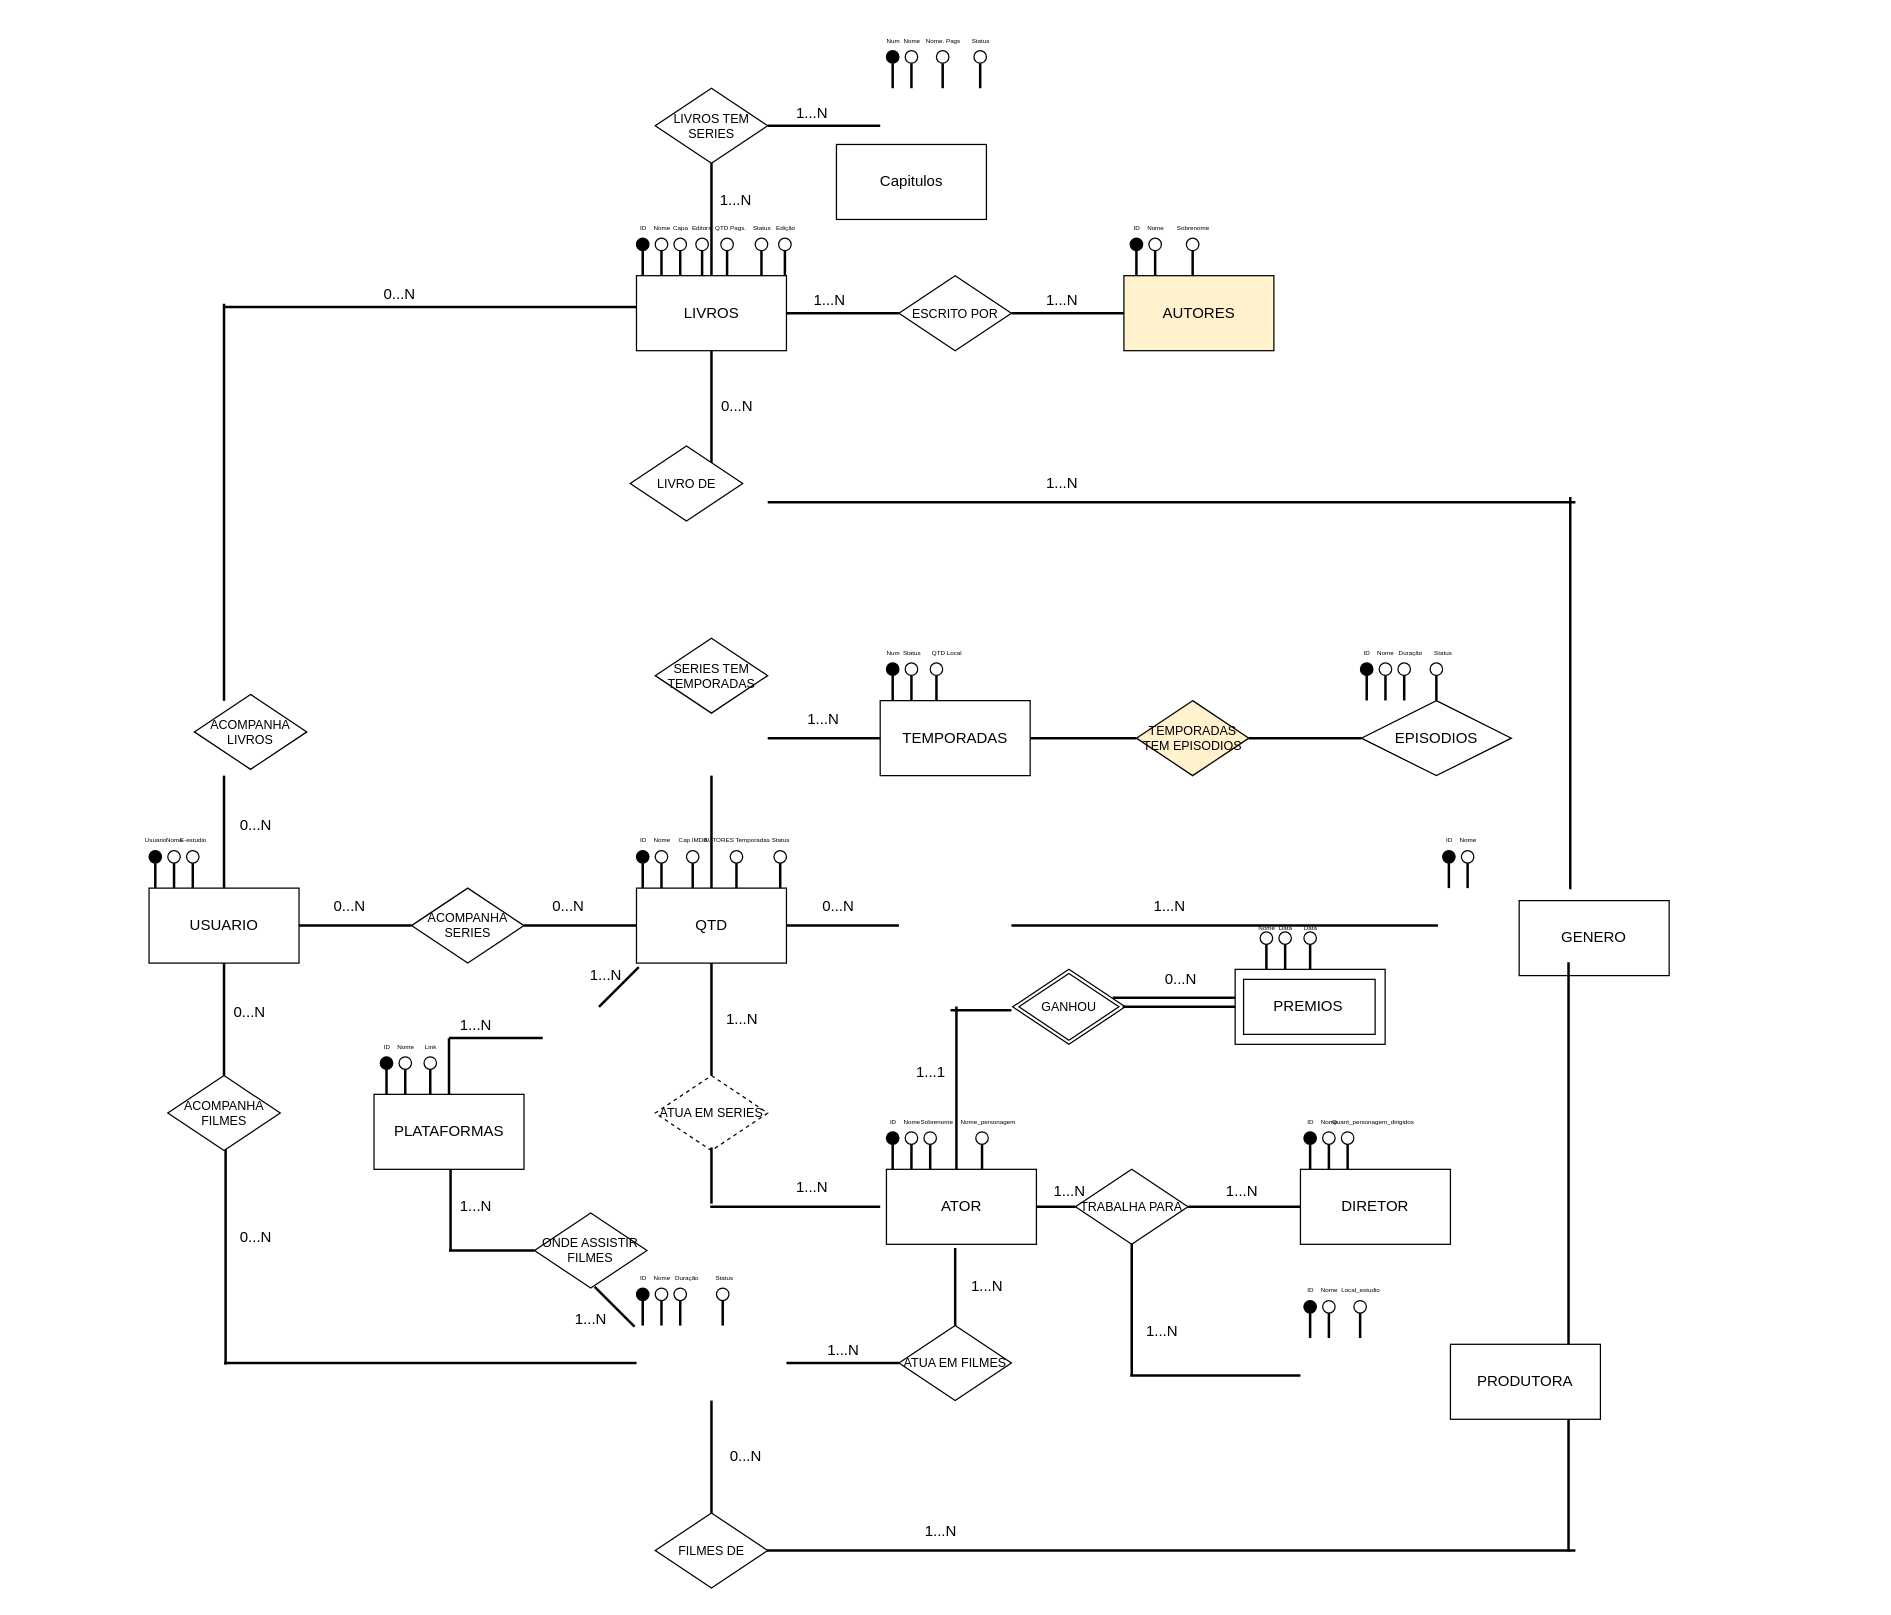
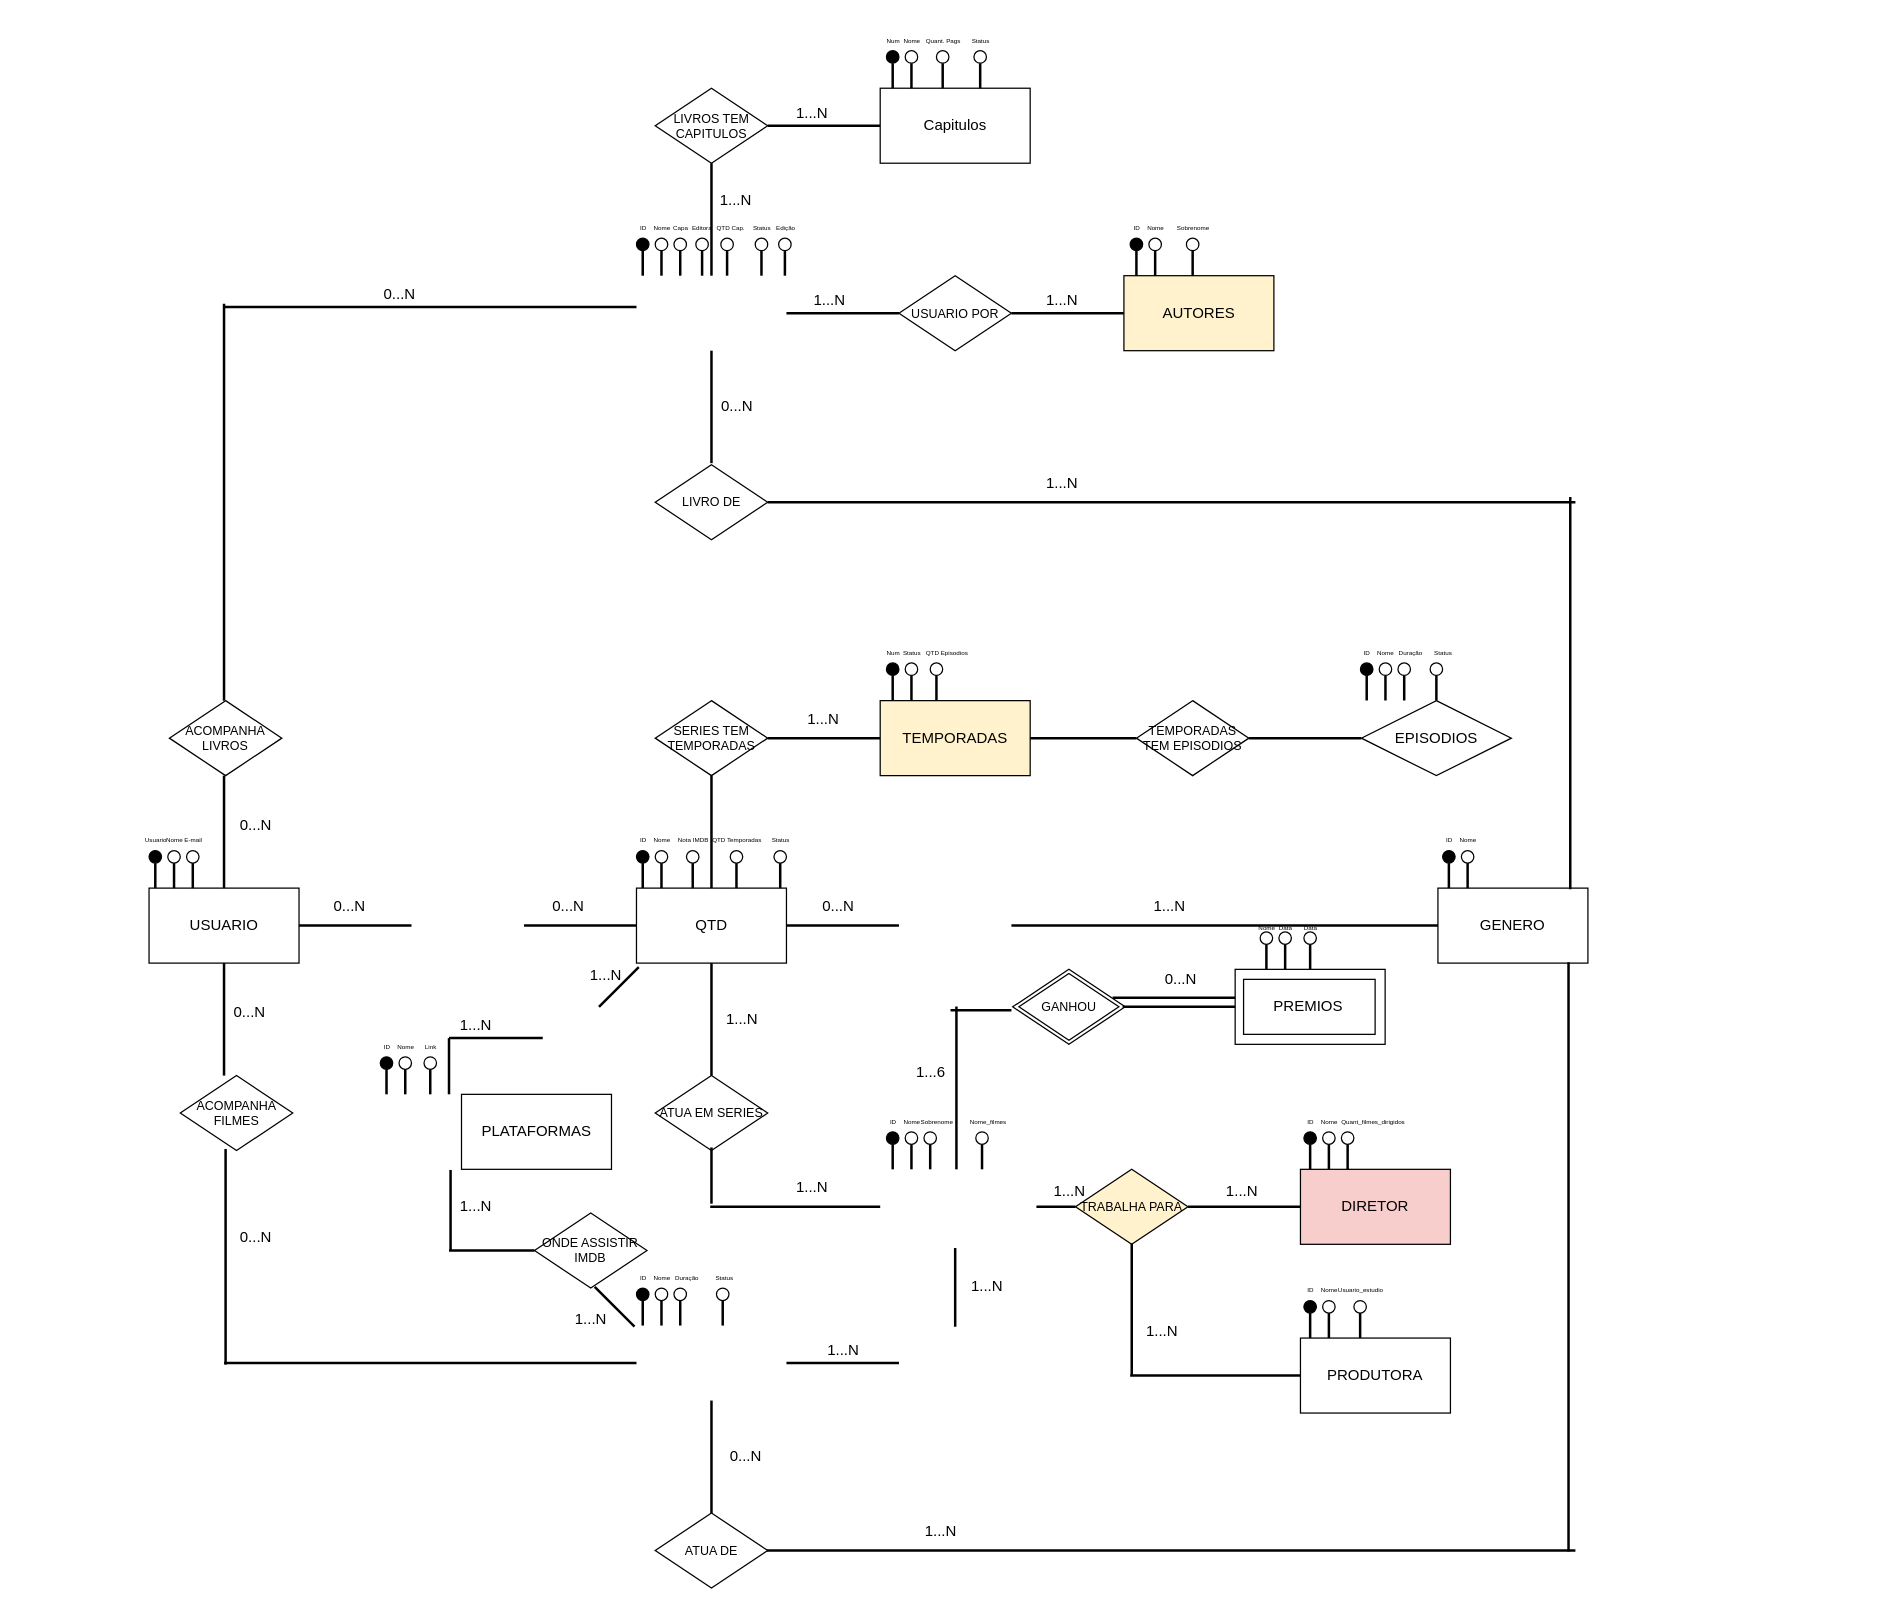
node "Nome. Pags": label "Nome. Pags" -> "Quant. Pags"
node "LIVROS TEM SERIES": label "LIVROS TEM SERIES" -> "LIVROS TEM CAPITULOS"
node "Capitulos": moved (912, 182) -> (955, 126)
node "QTD Pags.": label "QTD Pags." -> "QTD Cap."
node "LIVROS": removed
node "ESCRITO POR": label "ESCRITO POR" -> "USUARIO POR"
node "LIVRO DE": moved (687, 483) -> (712, 502)
node "QTD Local": label "QTD Local" -> "QTD Episodios"
node "SERIES TEM TEMPORADAS": moved (712, 676) -> (712, 738)
node "ACOMPANHA LIVROS": moved (251, 732) -> (226, 738)
node "TEMPORADAS": fillcolor #ffffff -> #fff2cc
node "TEMPORADAS TEM EPISODIOS": fillcolor #fff2cc -> #ffffff
node "E-estudio": label "E-estudio" -> "E-mail"
node "Cap IMDB": label "Cap IMDB" -> "Nota IMDB"
node "AUTORES Temporadas": label "AUTORES Temporadas" -> "QTD Temporadas"
node "ACOMPANHA SERIES": removed
node "GENERO": moved (1594, 938) -> (1513, 926)
node "1...1": label "1...1" -> "1...6"
node "ACOMPANHA FILMES": moved (224, 1113) -> (237, 1113)
node "ATUA EM SERIES": style dashed -> solid
node "Nome_personagem": label "Nome_personagem" -> "Nome_filmes"
node "Quant_personagem_dirigidos": label "Quant_personagem_dirigidos" -> "Quant_filmes_dirigidos"
node "PLATAFORMAS": moved (449, 1132) -> (537, 1132)
node "ATOR": removed
node "TRABALHA PARA": fillcolor #ffffff -> #fff2cc
node "DIRETOR": fillcolor #ffffff -> #f8cecc
node "ONDE ASSISTIR FILMES": label "ONDE ASSISTIR FILMES" -> "ONDE ASSISTIR IMDB"
node "Local_estudio": label "Local_estudio" -> "Usuario_estudio"
node "ATUA EM FILMES": removed
node "PRODUTORA": moved (1526, 1382) -> (1376, 1376)
node "FILMES DE": label "FILMES DE" -> "ATUA DE"
